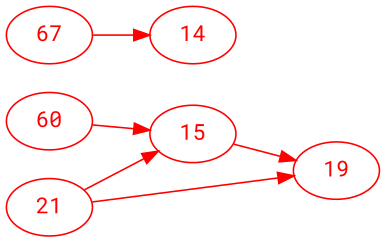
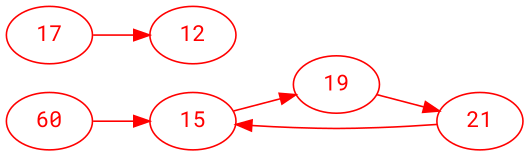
node "67": label "67" -> "17"
node "14": label "14" -> "12"
edge "21" -> "19": reversed
